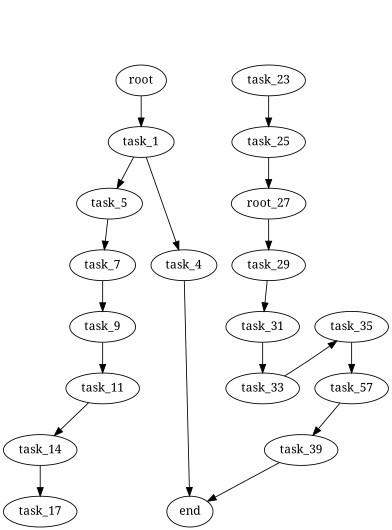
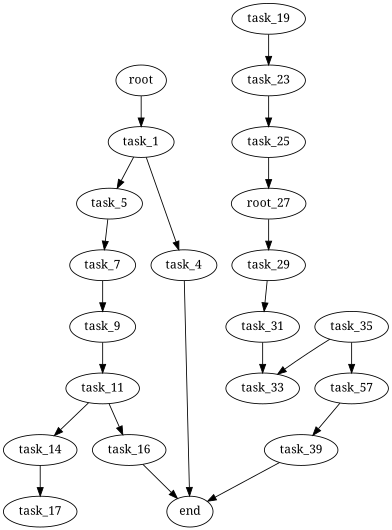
node "task_19": added
edge "task_33" -> "task_35": reversed
node "task_16": added
